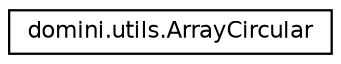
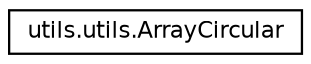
node "domini.utils.ArrayCircular": label "domini.utils.ArrayCircular" -> "utils.utils.ArrayCircular"
